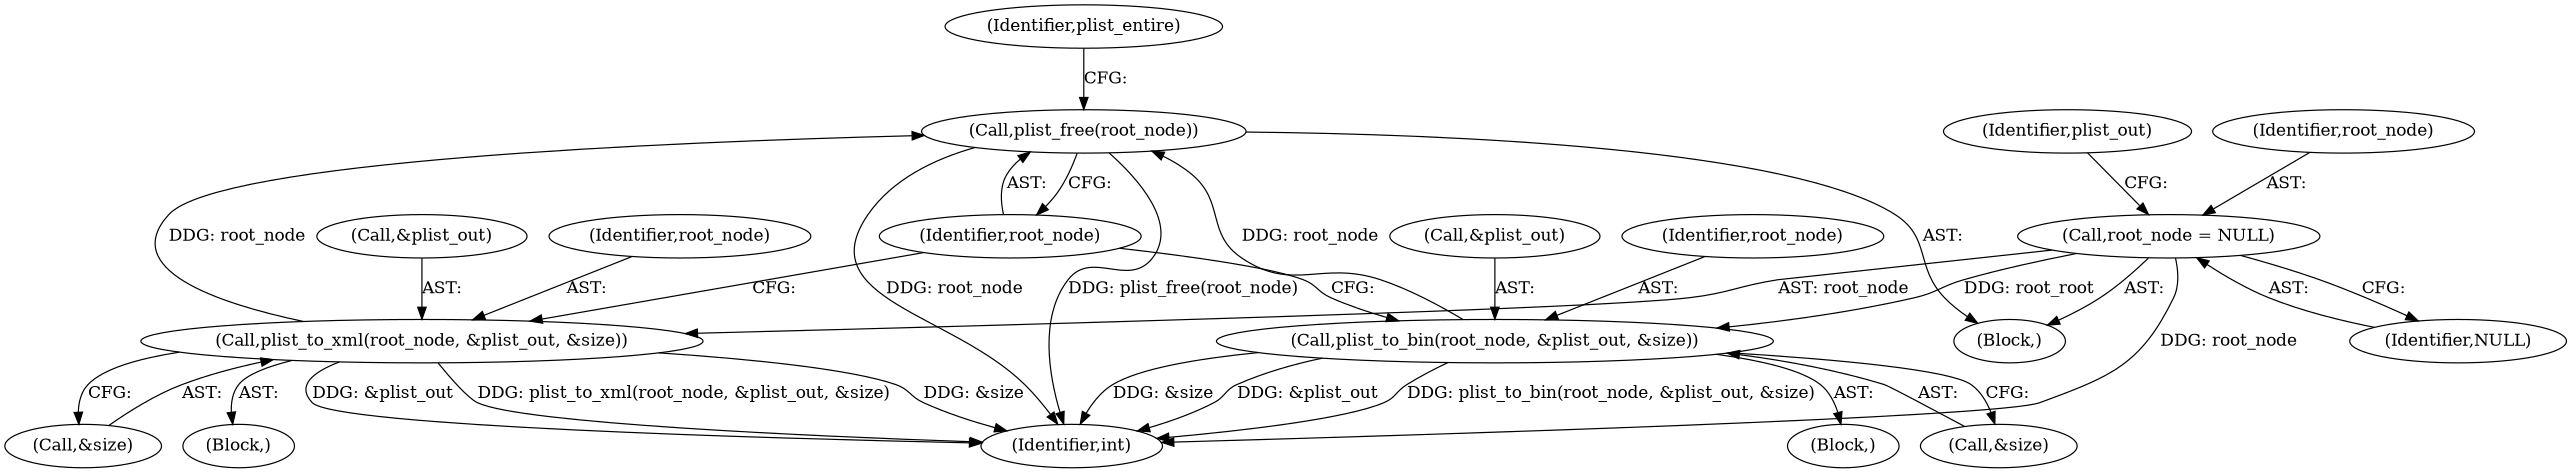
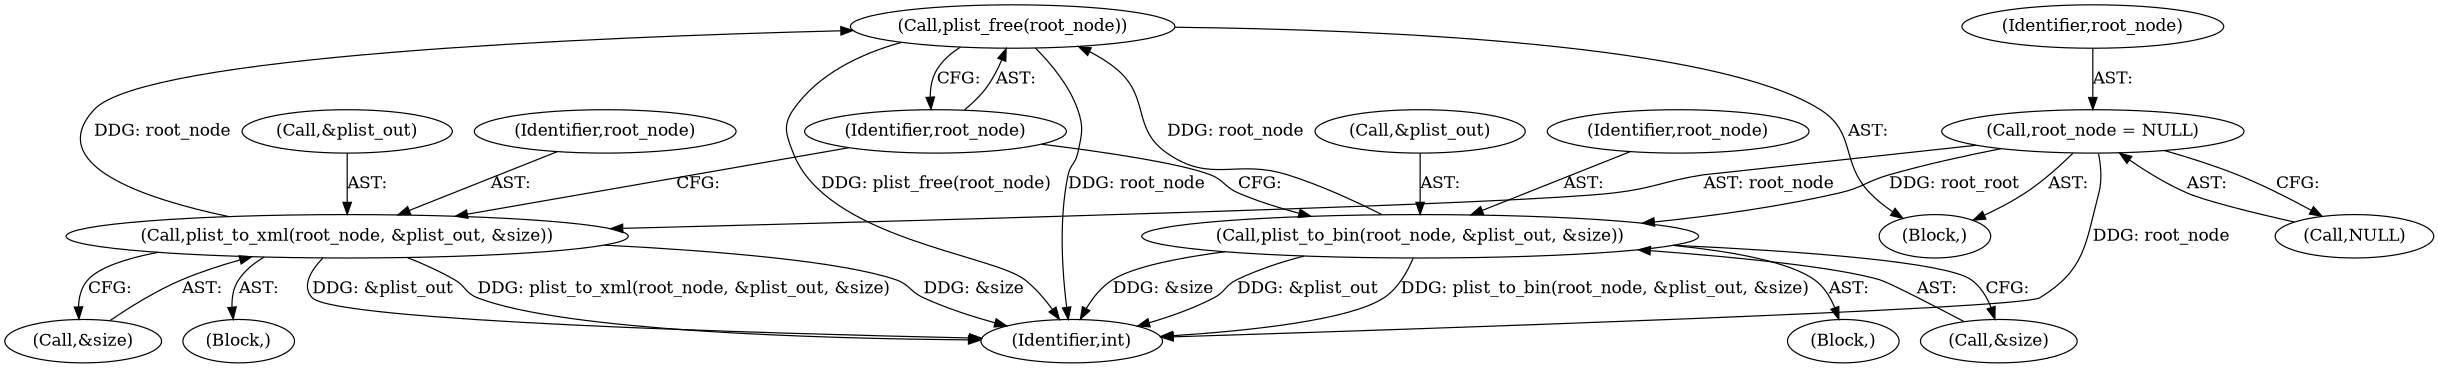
node "(Identifier,plist_entire)": removed
node "(Identifier,plist_out)": removed
node "(Identifier,NULL)": label "(Identifier,NULL)" -> "(Call,NULL)"
